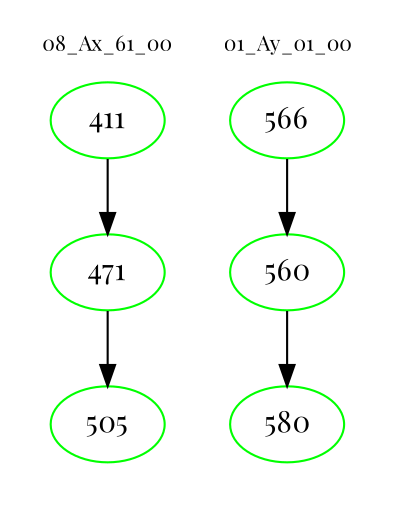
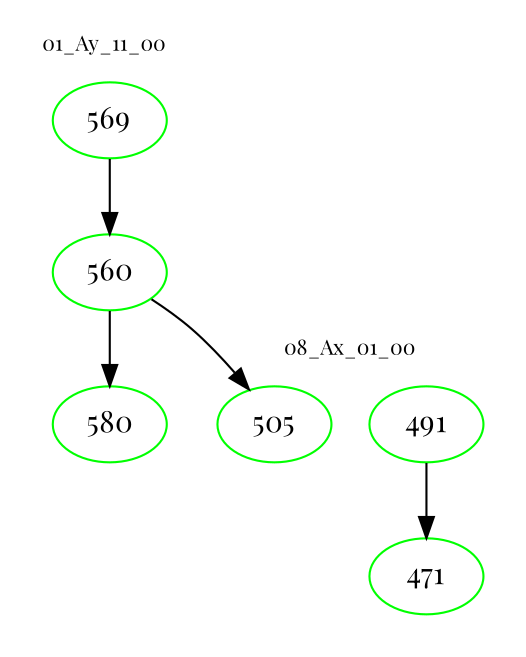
cluster "08_Ax_61_00": label "08_Ax_61_00" -> "08_Ax_01_00"
cluster "01_Ay_01_00": label "01_Ay_01_00" -> "01_Ay_11_00"
node "411": label "411" -> "491"
node "566": label "566" -> "569"
edge "471" -> "505": now "560" -> "505"
